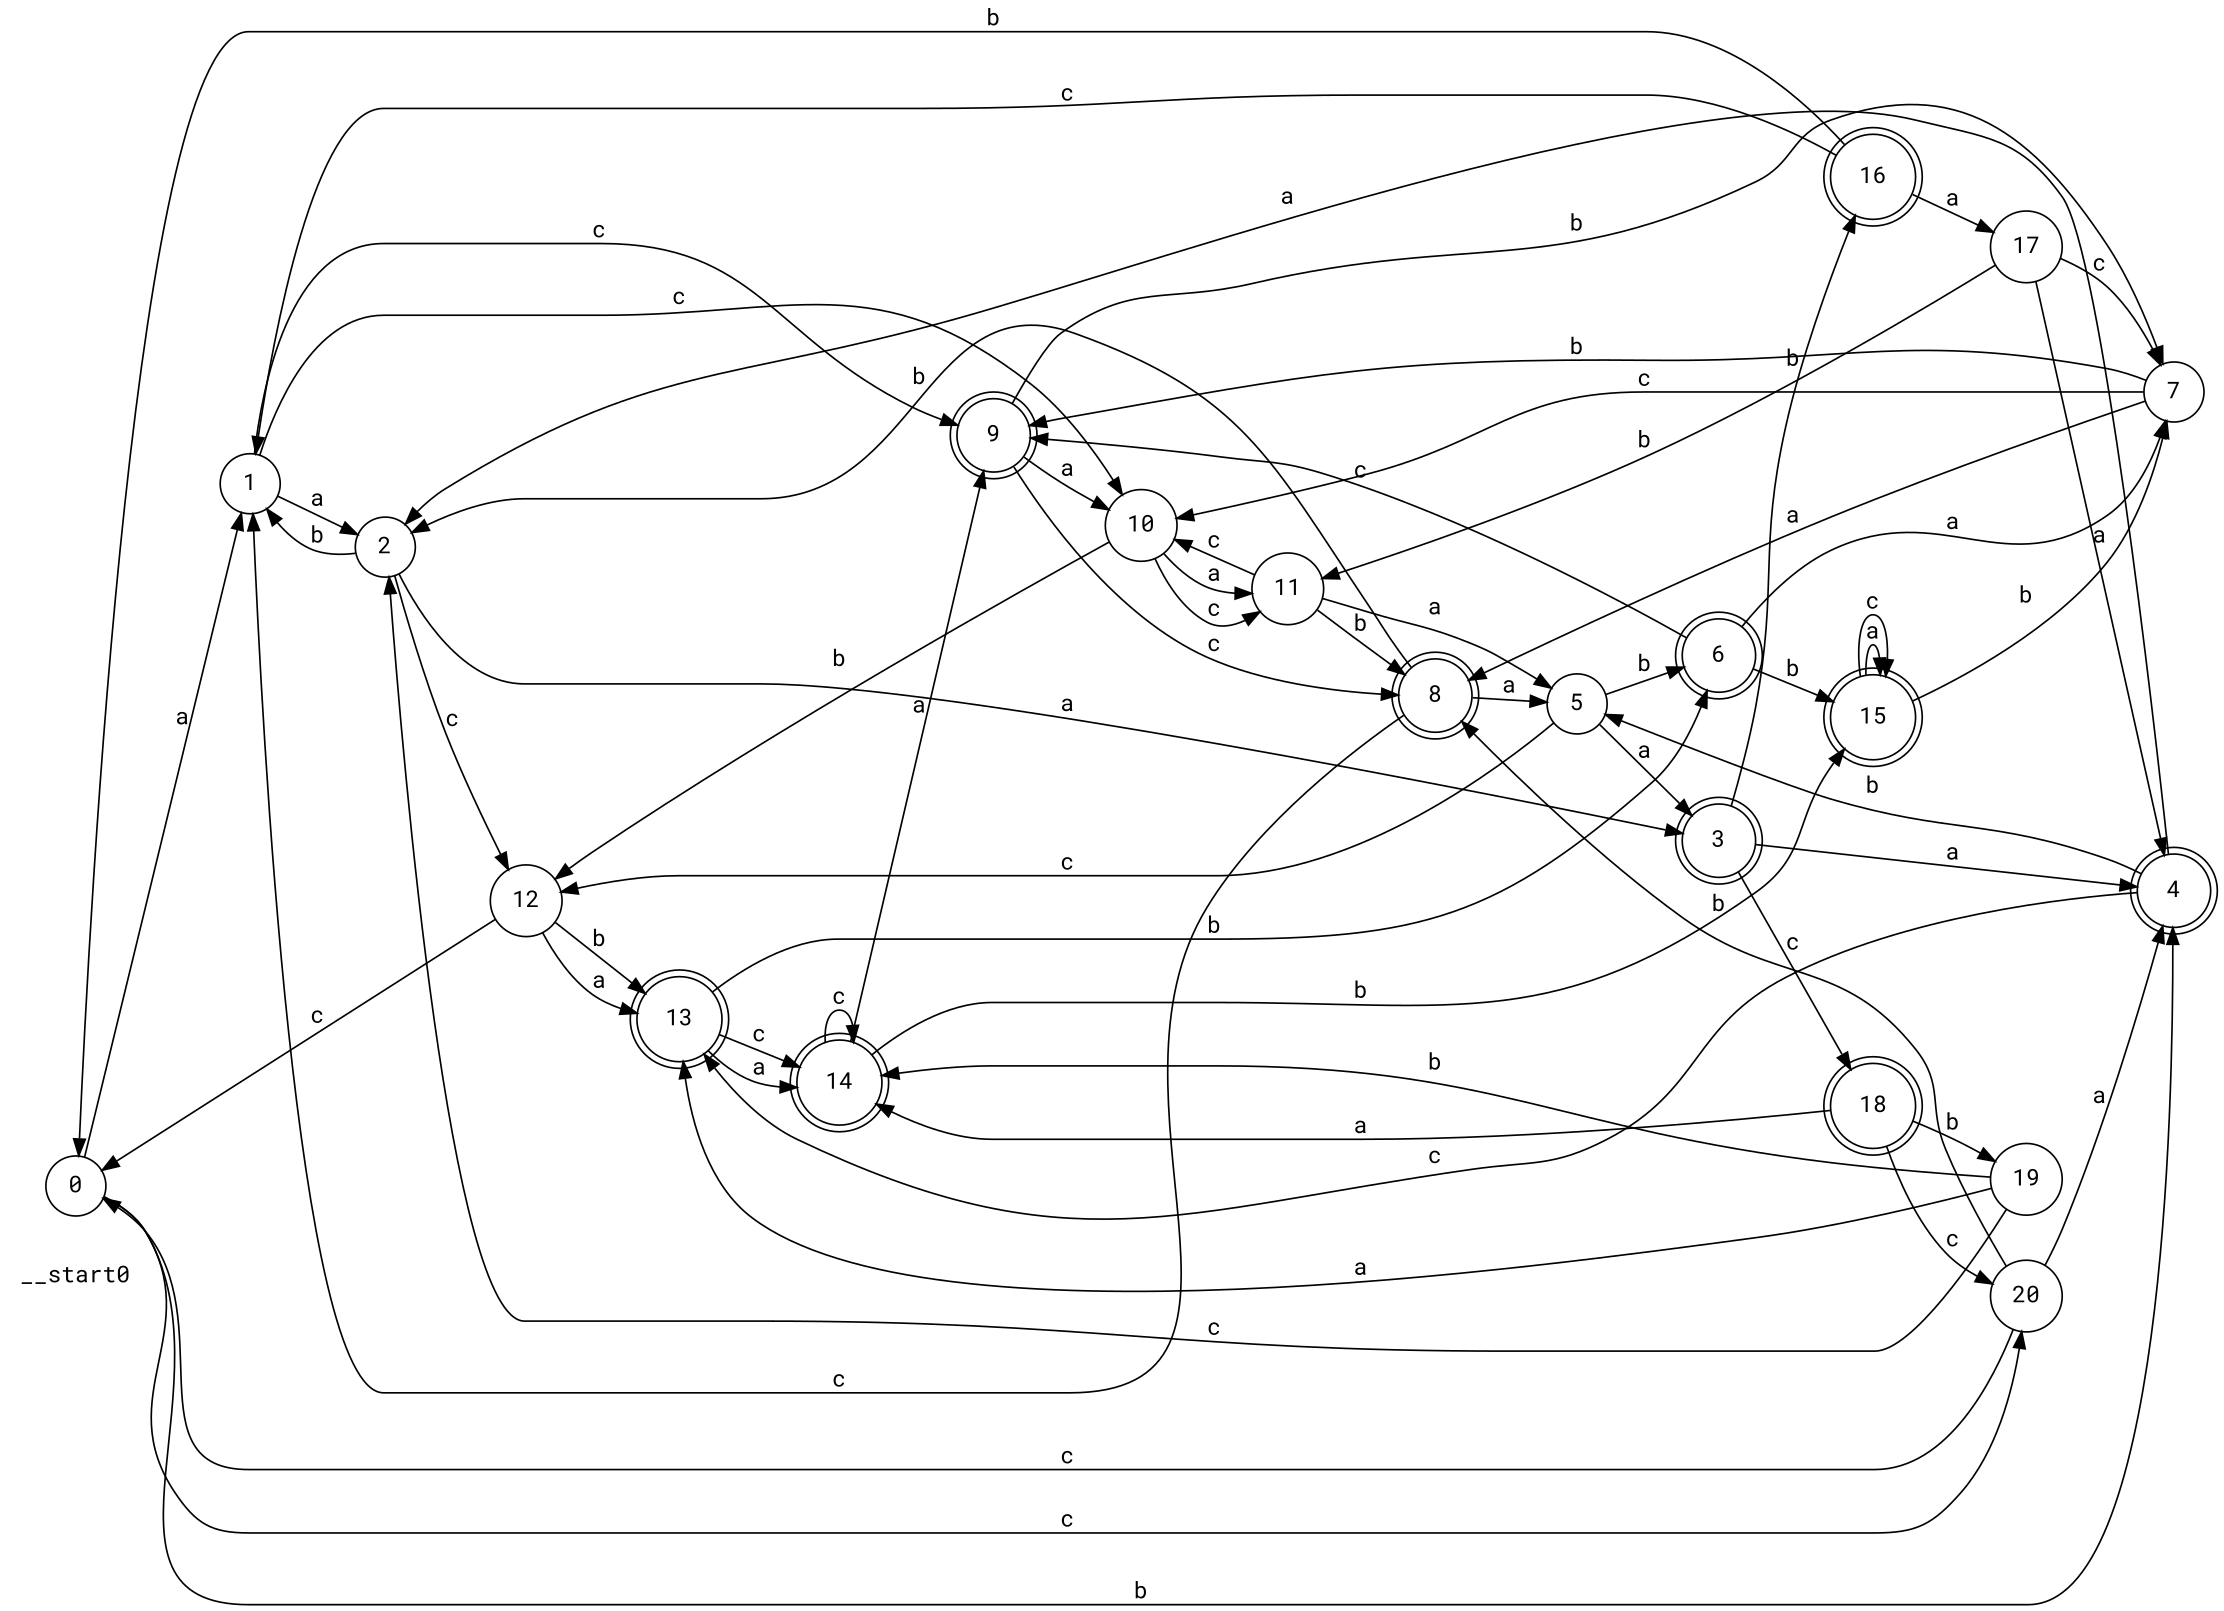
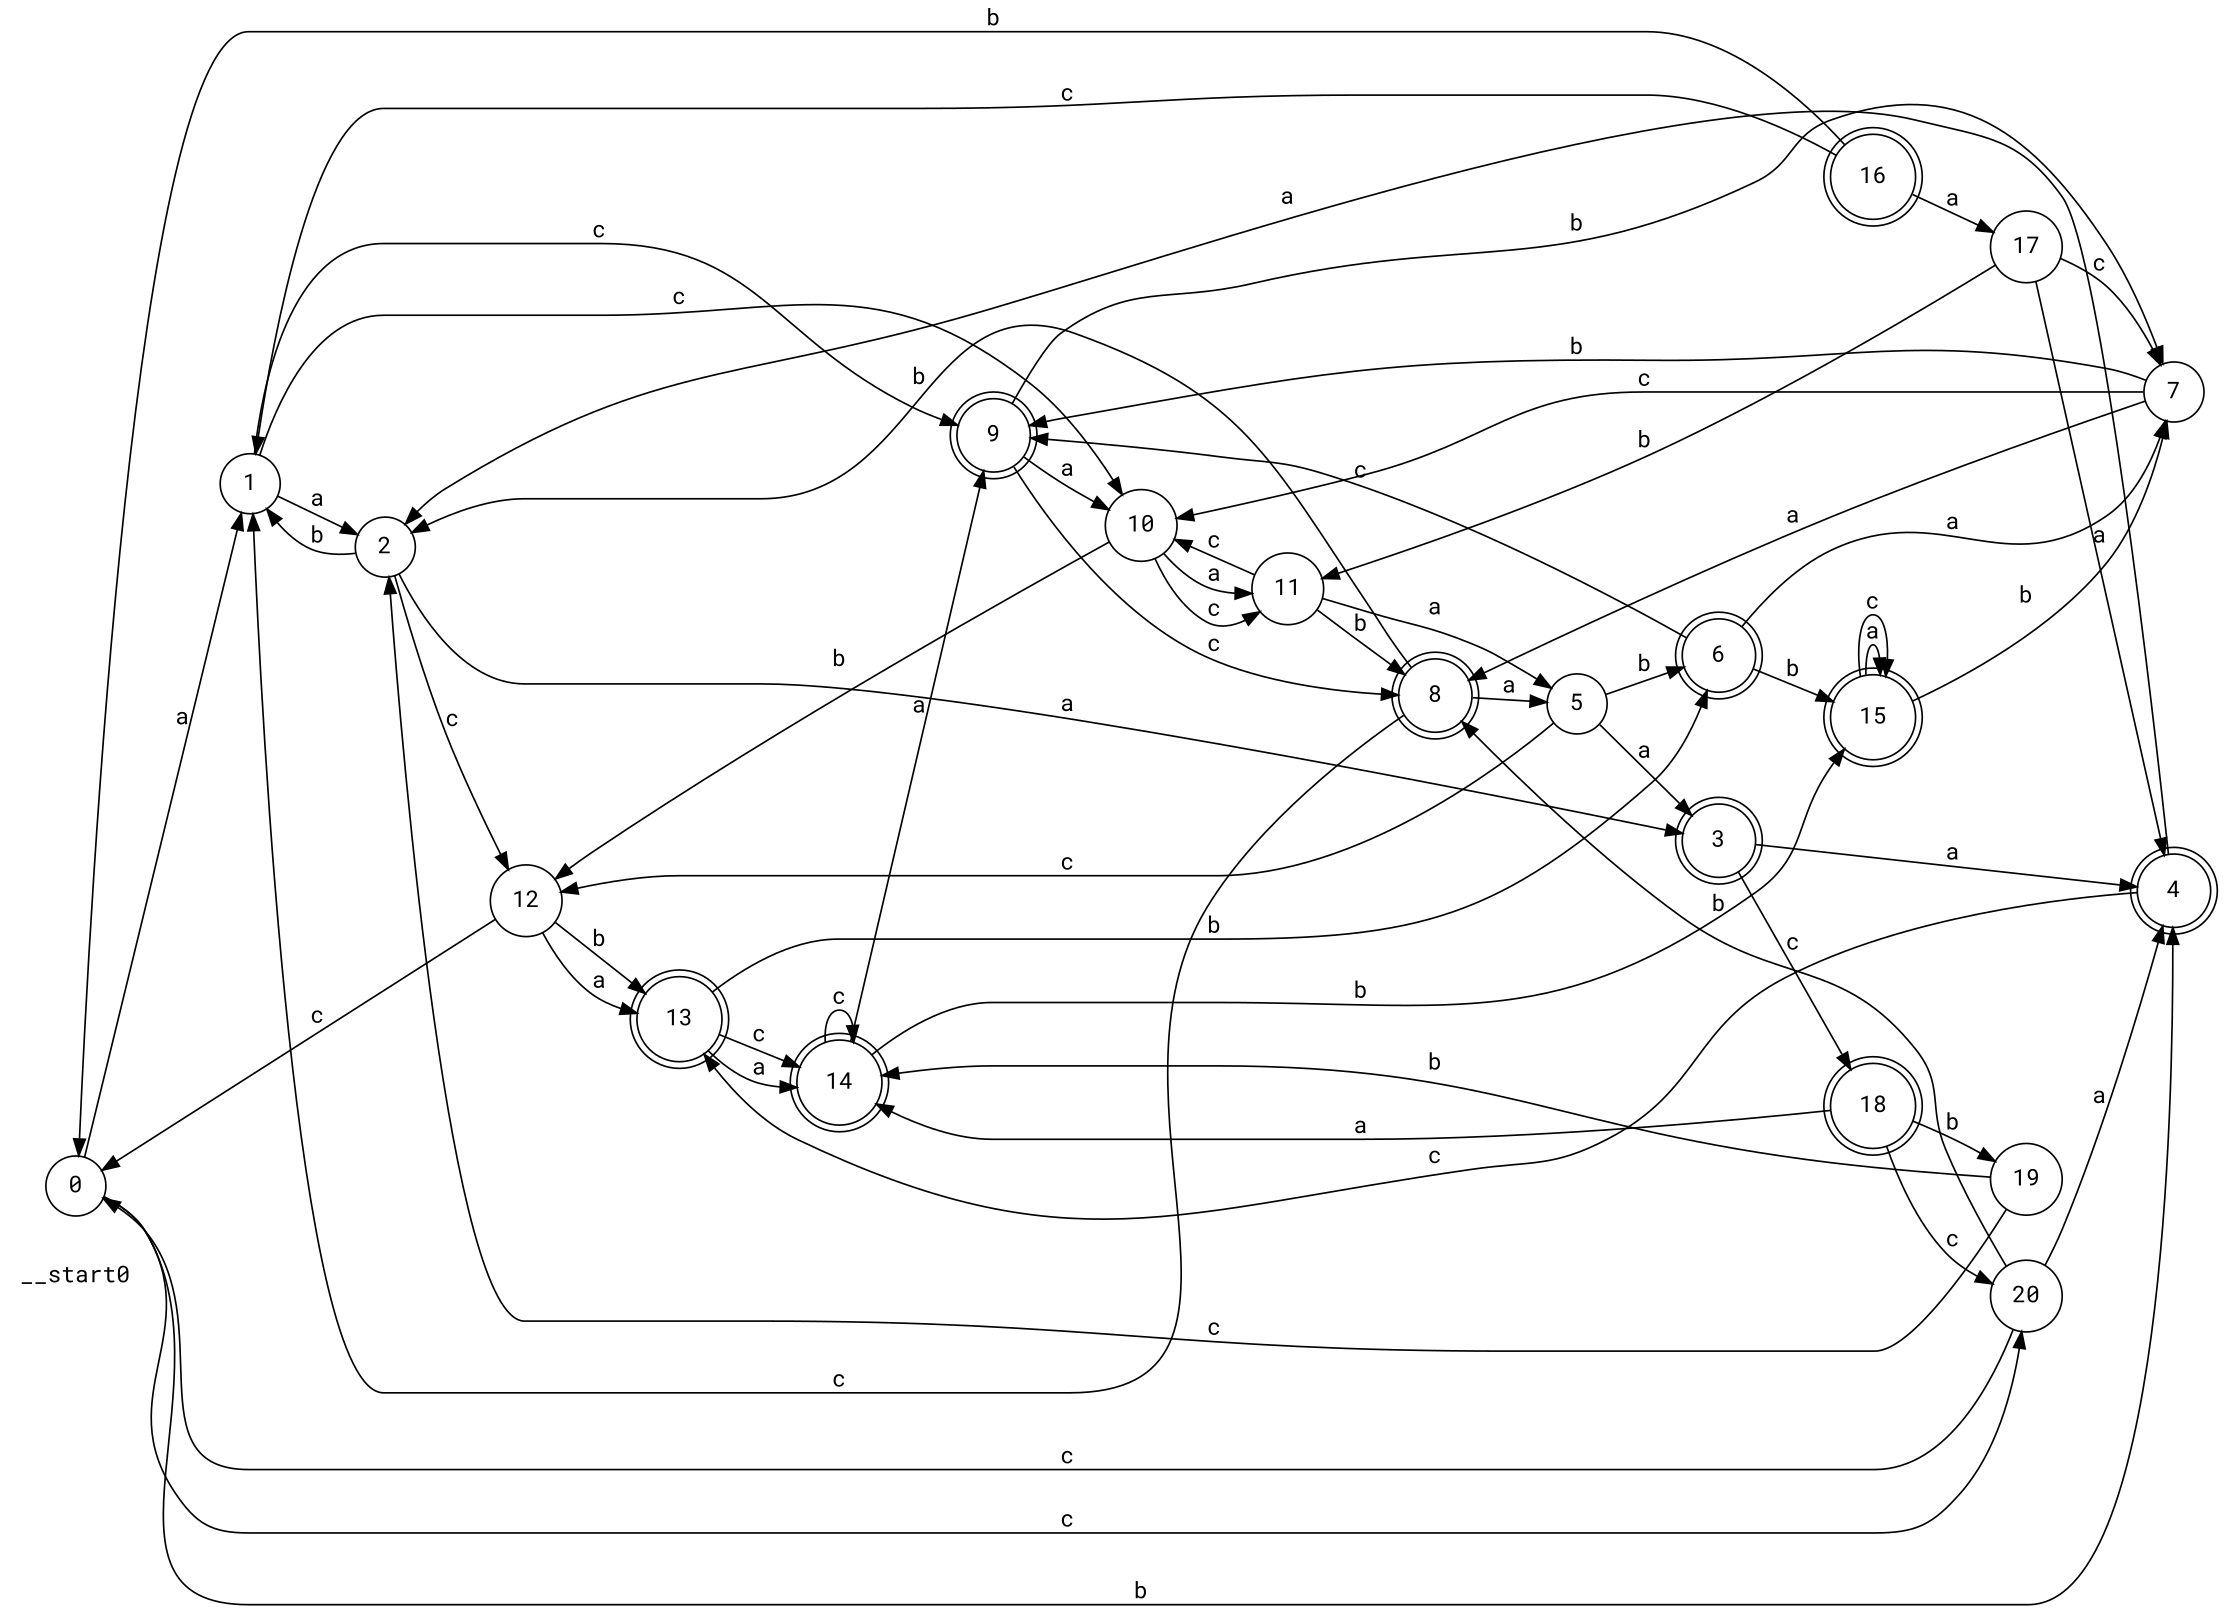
edge "3" -> "16": removed, label "b"
edge "4" -> "5": removed, label "b"
edge "19" -> "13": removed, label "a"
